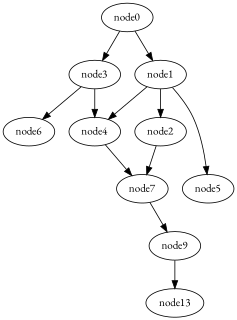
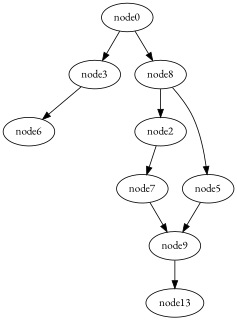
node "node1": label "node1" -> "node8"
node "node4": removed
edge "node5" -> "node9": added
